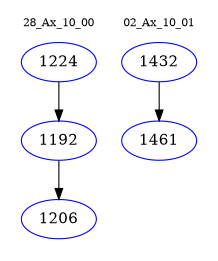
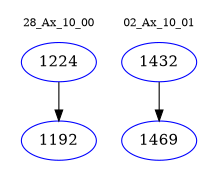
node "1461": label "1461" -> "1469"
node "1206": removed
